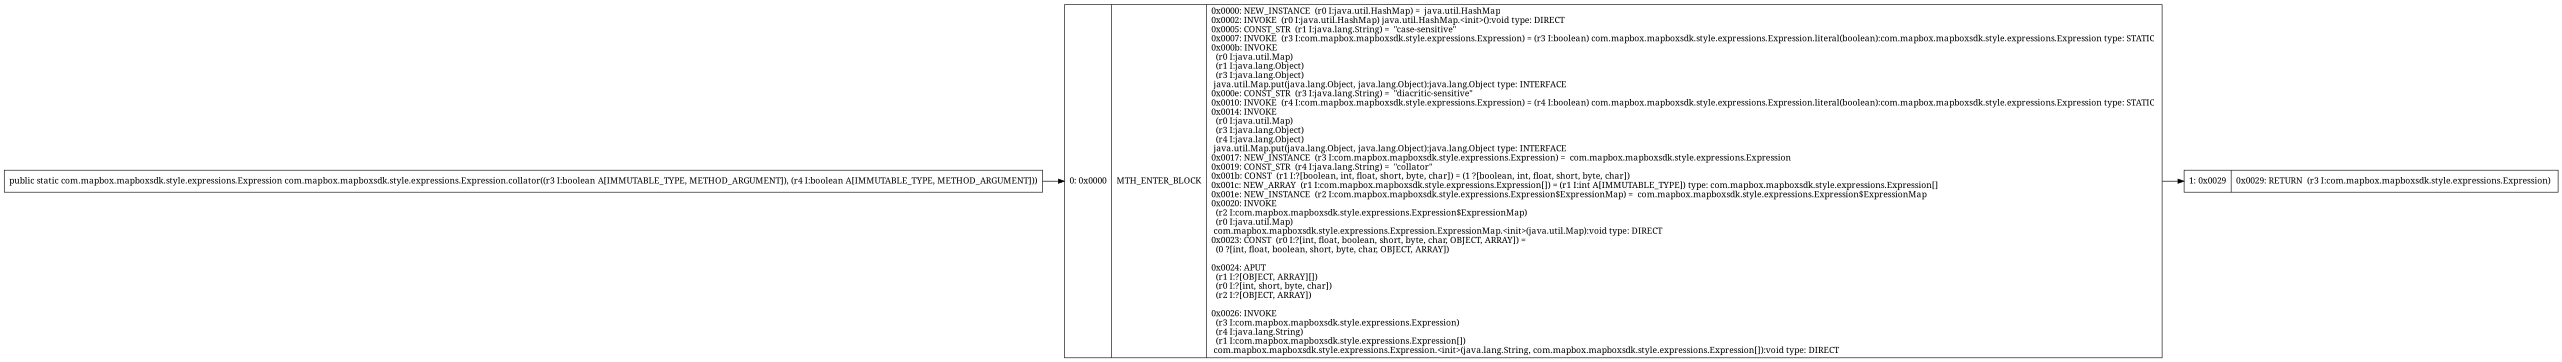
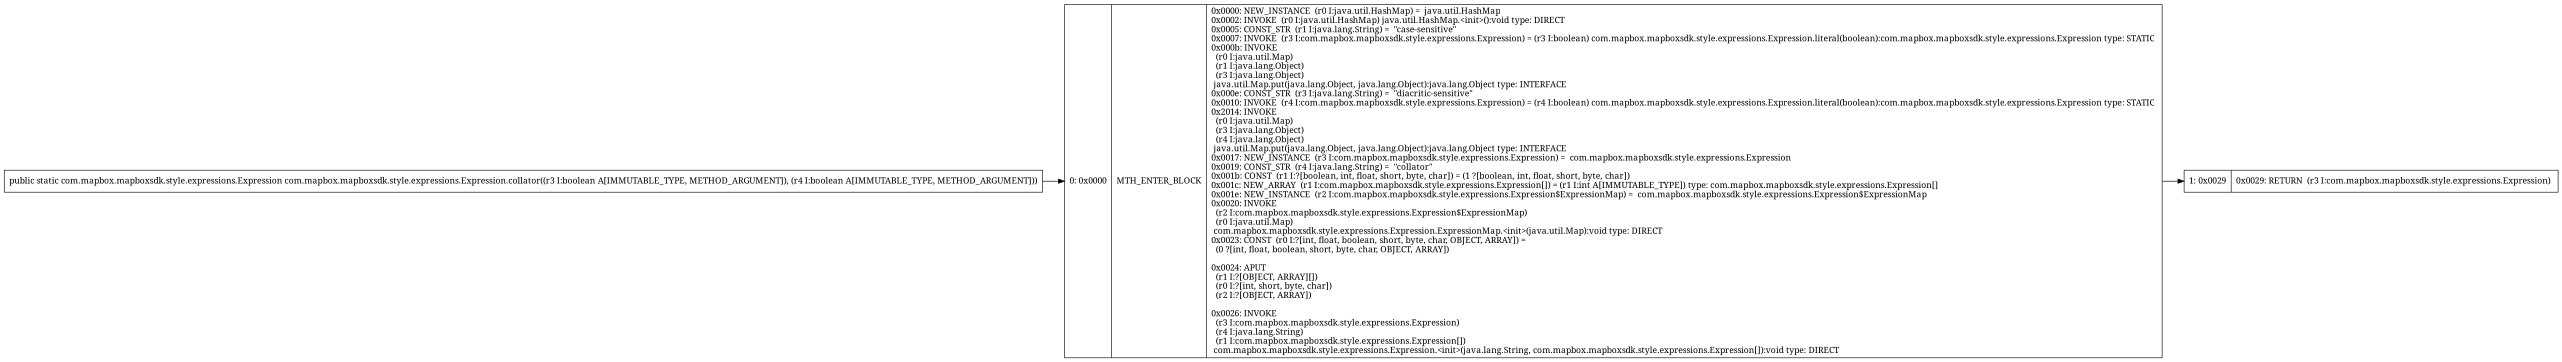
node "0: 0x0000": text "0x0014: INVOKE" -> "0x2014: INVOKE"
